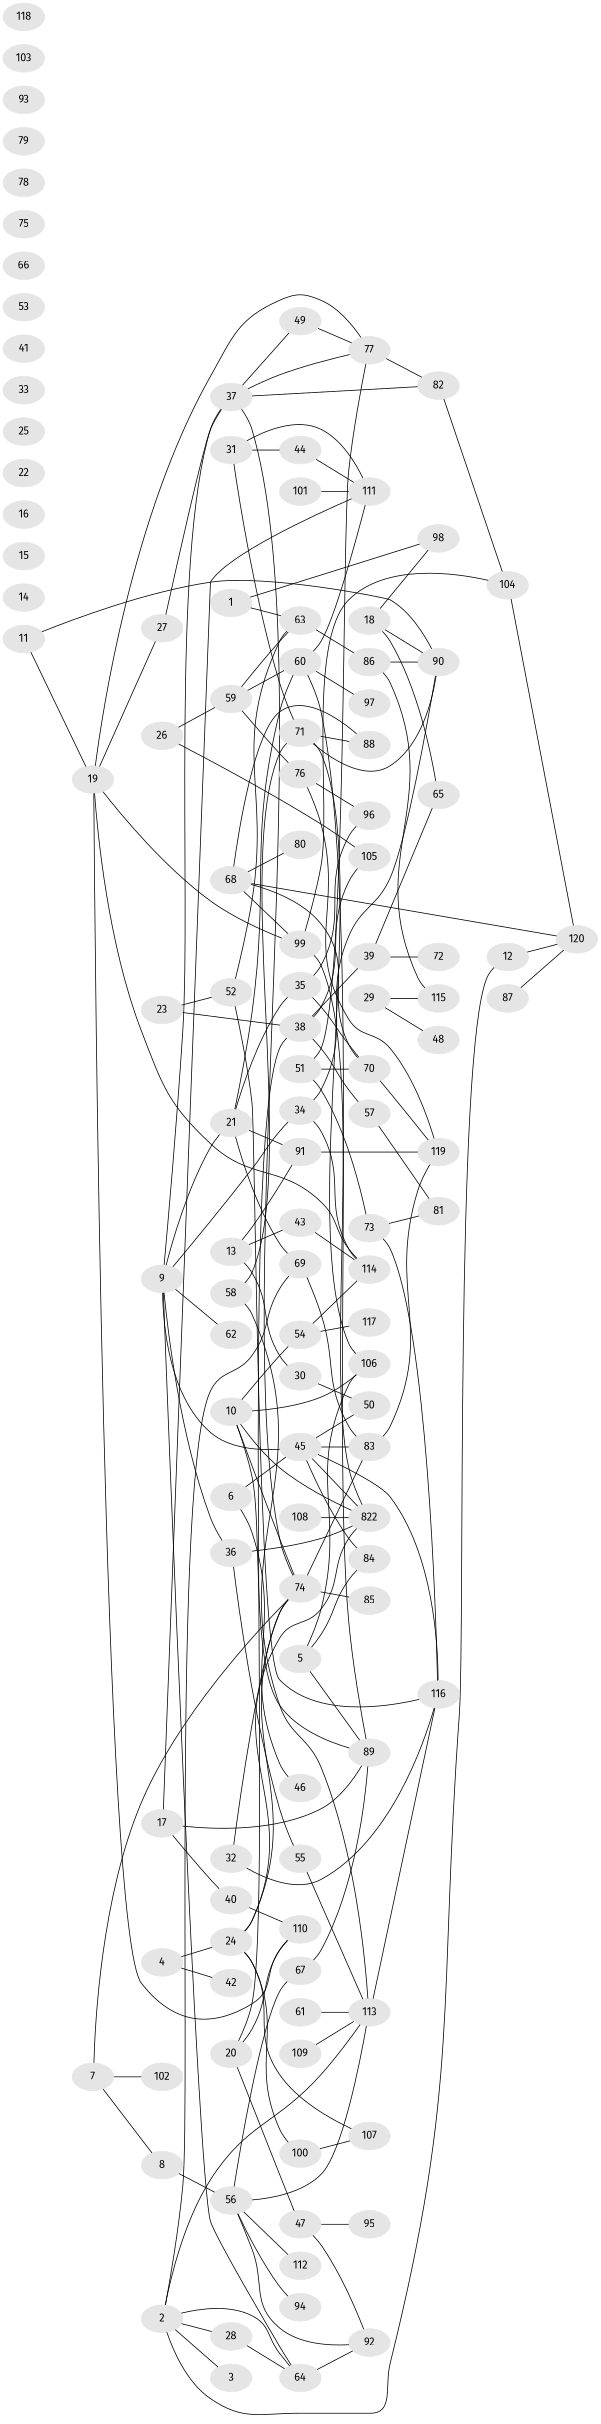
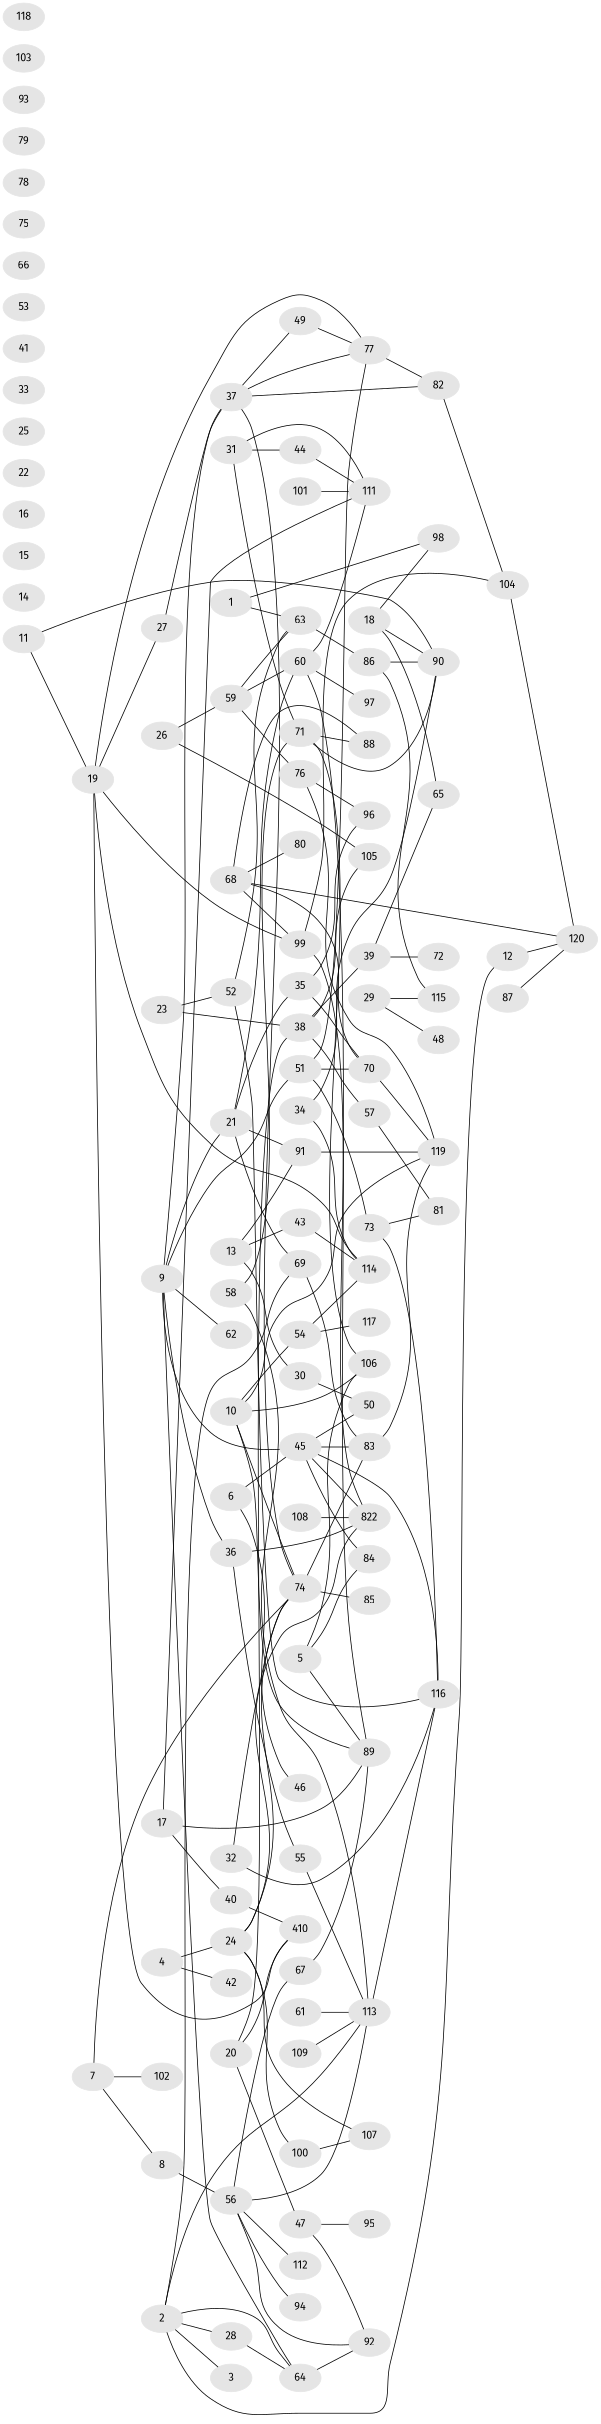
edge "34" -- "9": now "51" -- "9"
edge "10" -- "822": now "10" -- "119"
node "110": label "110" -> "410"
